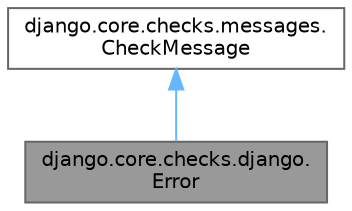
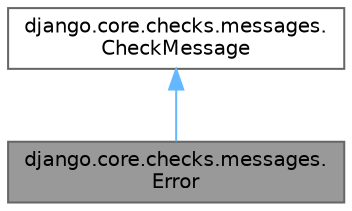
node "django.core.checks.django. Error": label "django.core.checks.django. Error" -> "django.core.checks.messages. Error"
